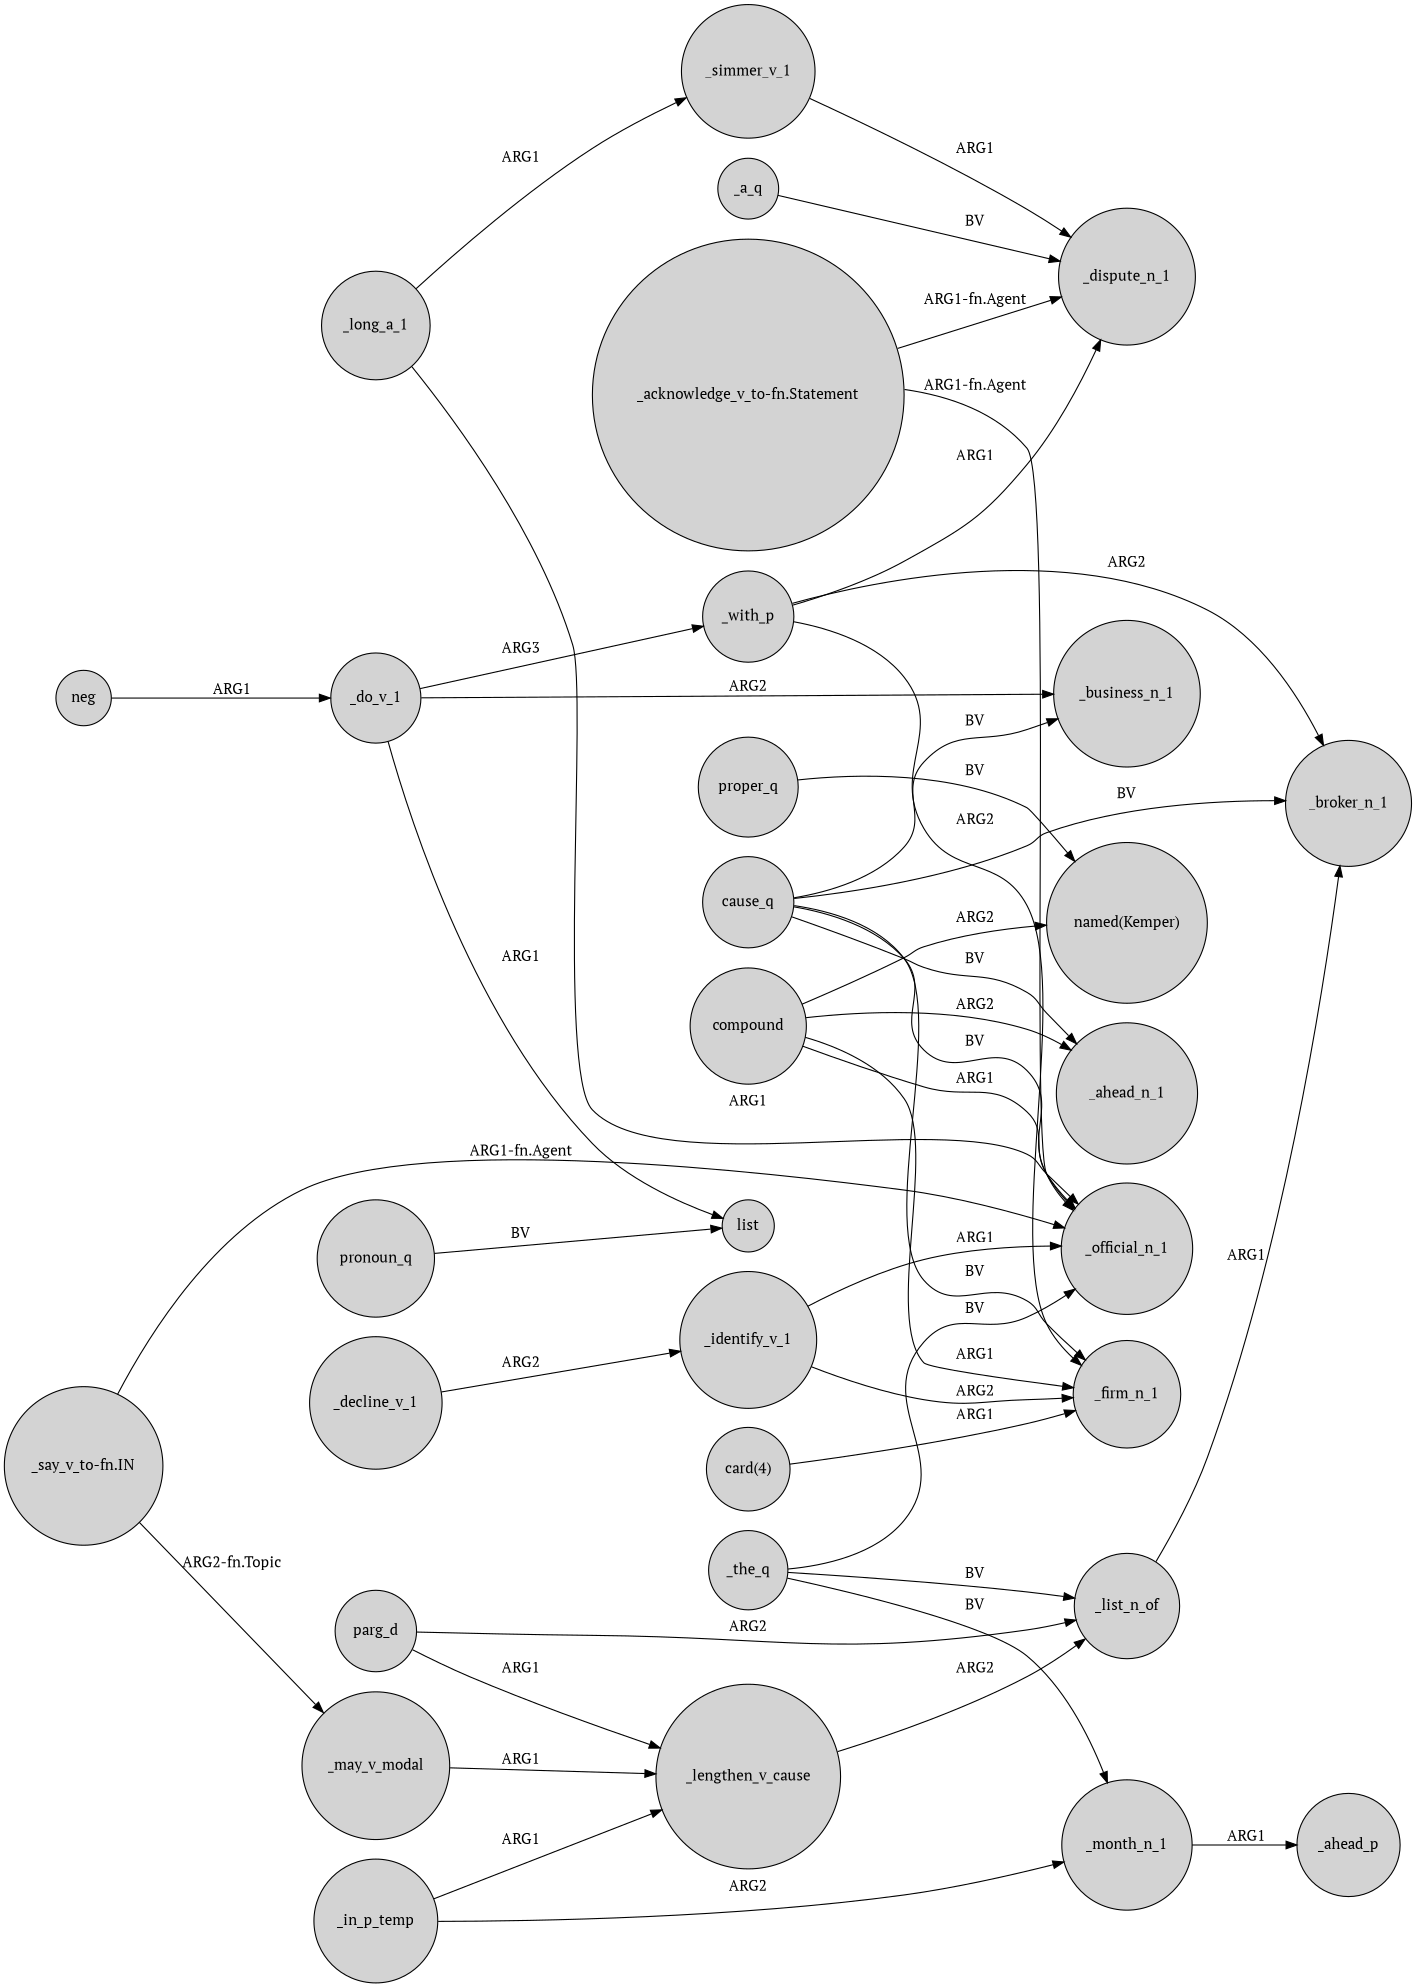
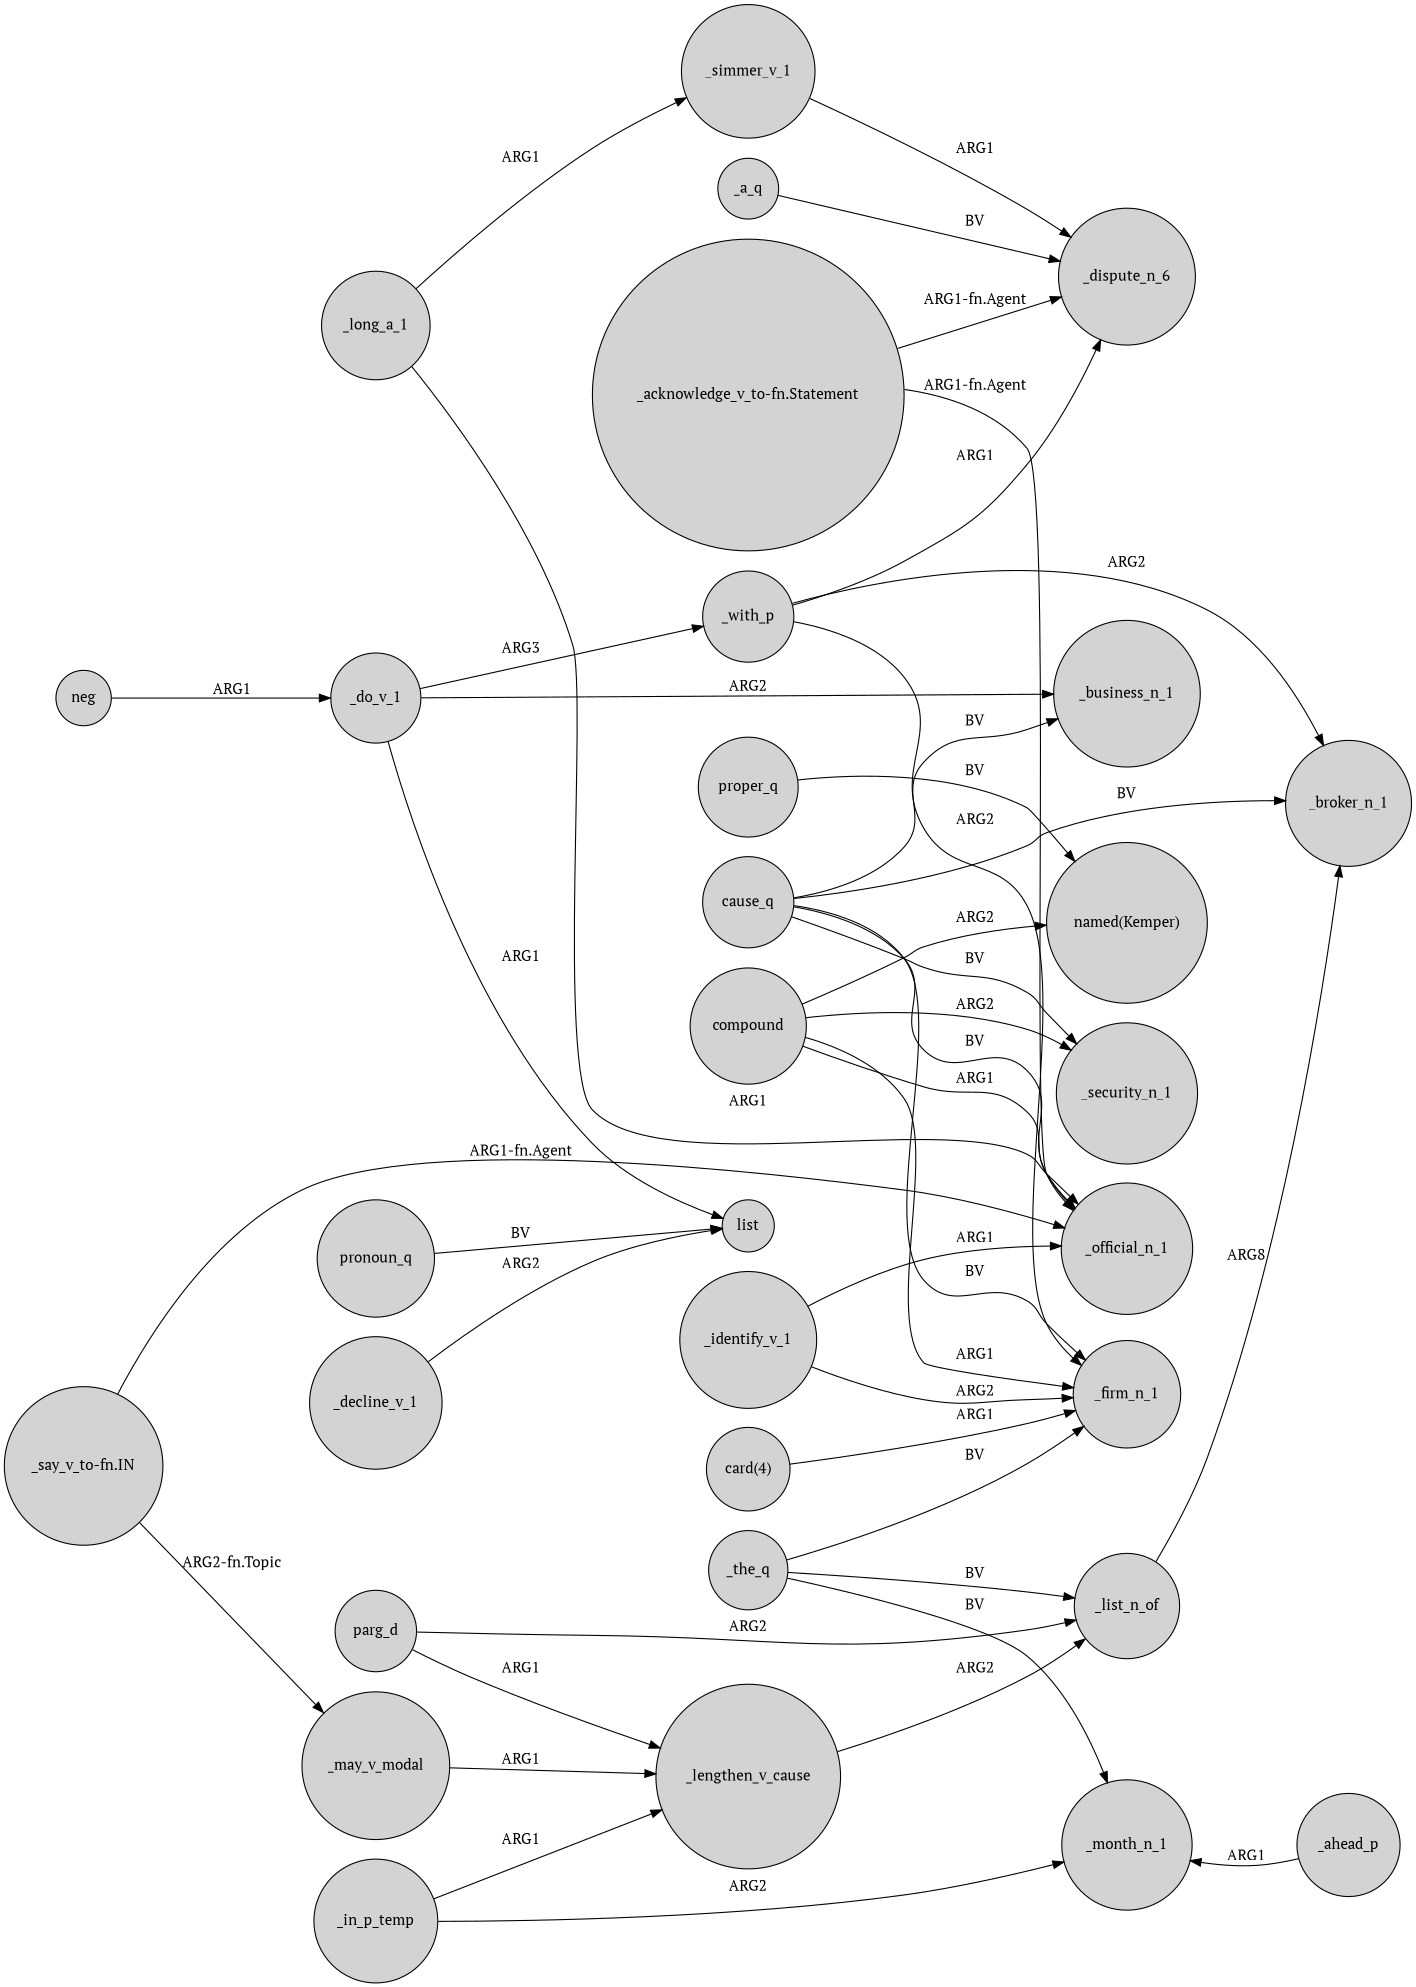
node "_dispute_n_1": label "_dispute_n_1" -> "_dispute_n_6"
node "_ahead_n_1": label "_ahead_n_1" -> "_security_n_1"
edge "_list_n_of" -> "_broker_n_1": label "ARG1" -> "ARG8"
edge "_decline_v_1" -> "_identify_v_1": now "_decline_v_1" -> "list"
edge "_the_q" -> "_official_n_1": now "_the_q" -> "_firm_n_1"
edge "_month_n_1" -> "_ahead_p": reversed
